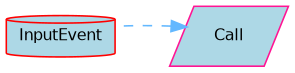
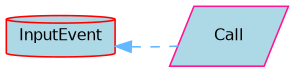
edge "InputEvent" -> "Call": reversed
